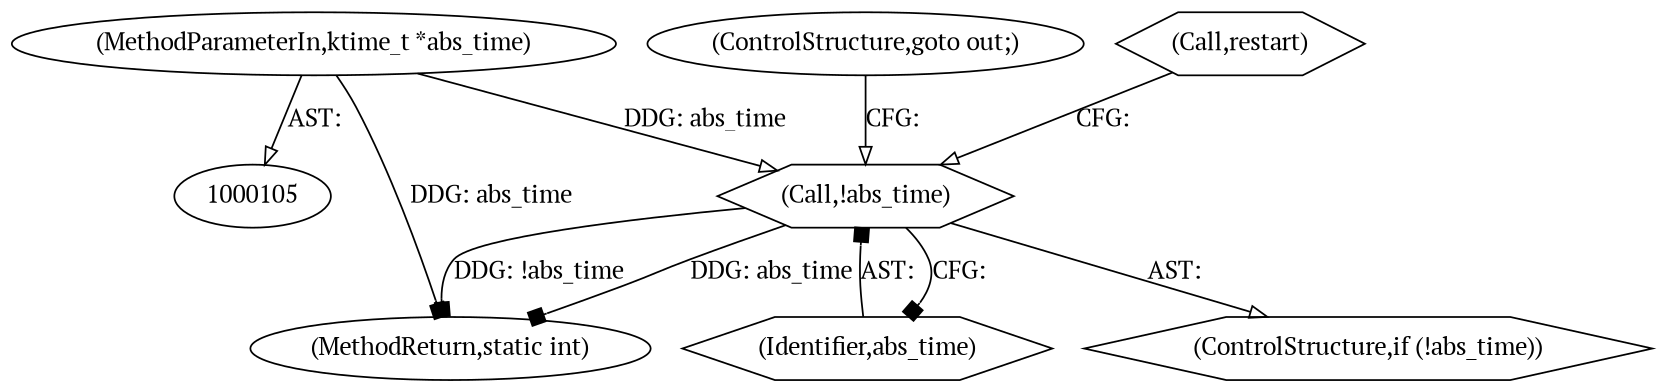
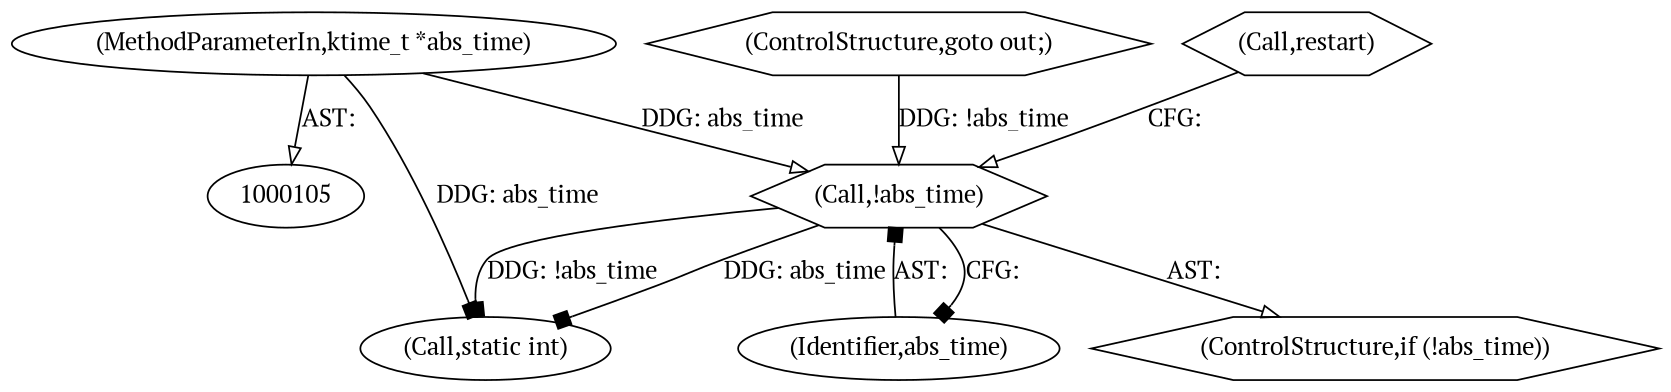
node "(ControlStructure,goto out;)": shape ellipse -> hexagon
edge "(ControlStructure,goto out;)" -> "(Call,!abs_time)": label "CFG: " -> "DDG: !abs_time"
node "(MethodReturn,static int)": label "(MethodReturn,static int)" -> "(Call,static int)"
node "(Identifier,abs_time)": shape hexagon -> ellipse
